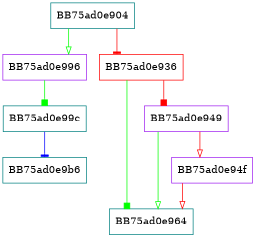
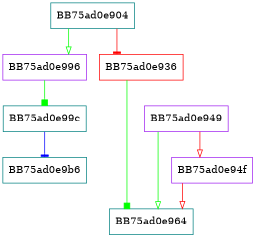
edge "BB75ad0e936" -> "BB75ad0e949": removed
